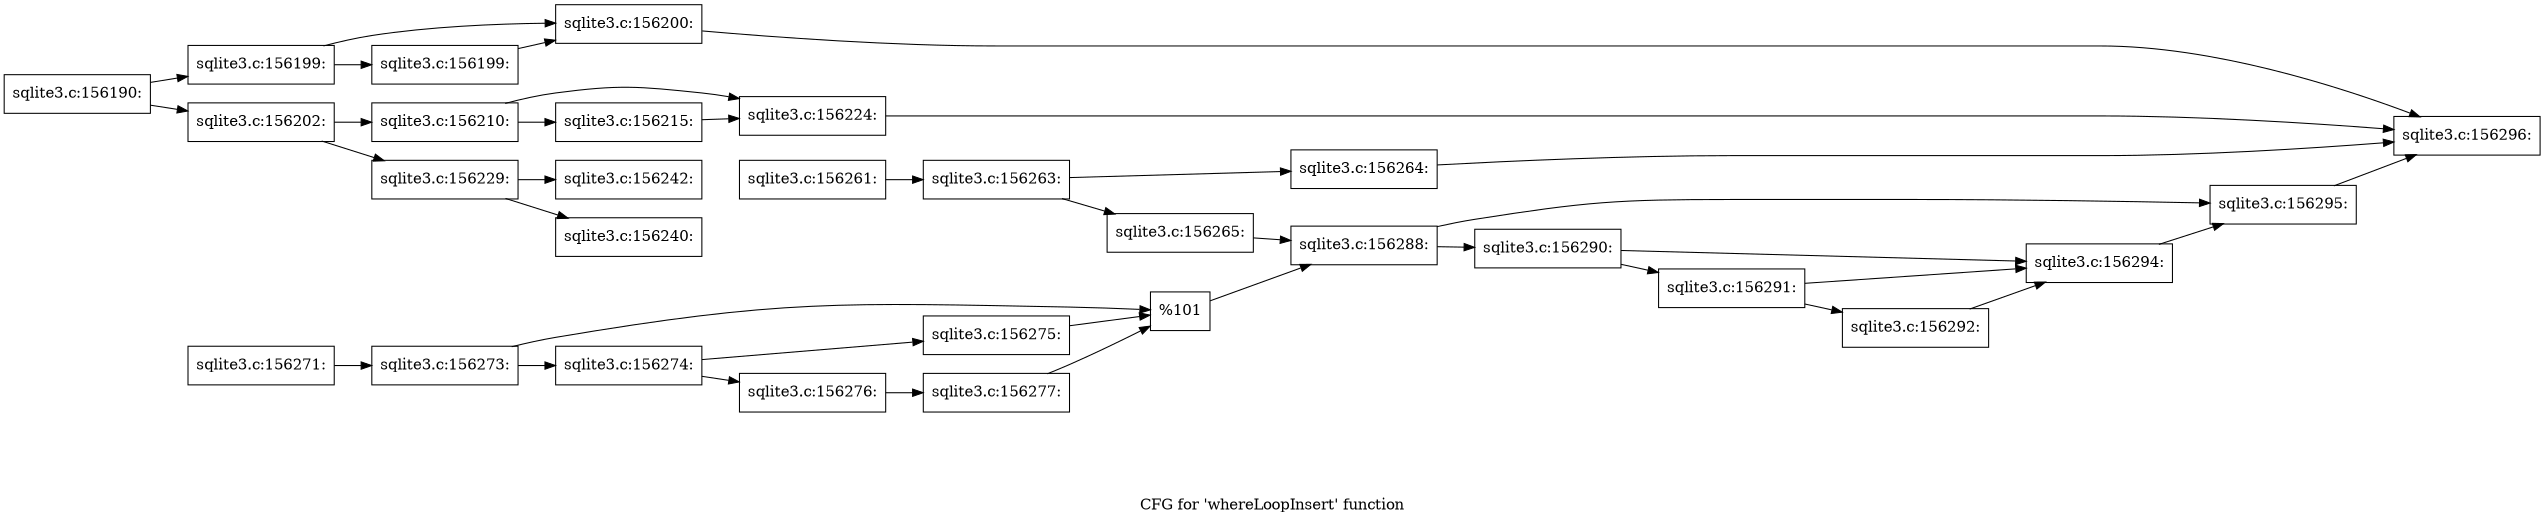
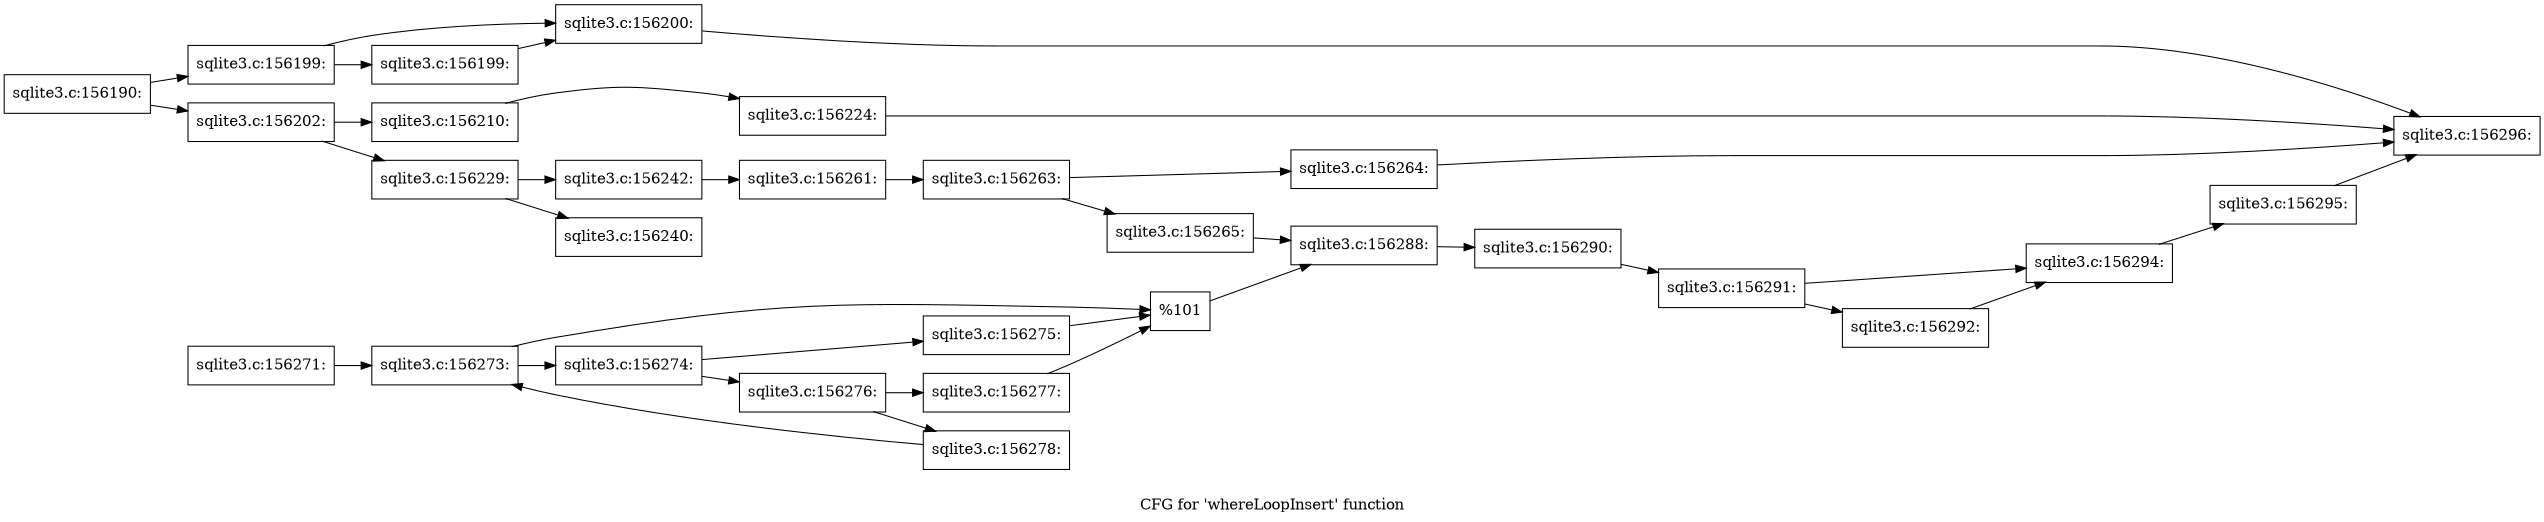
node "sqlite3.c:156215:": removed
edge "sqlite3.c:156242:" -> "sqlite3.c:156261:": added
edge "sqlite3.c:156288:" -> "sqlite3.c:156295:": removed
edge "sqlite3.c:156290:" -> "sqlite3.c:156294:": removed
node "sqlite3.c:156278:": added
